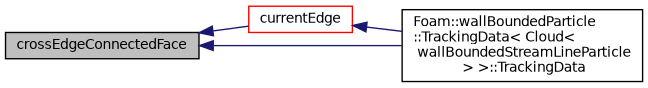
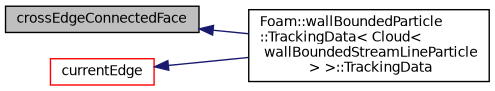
edge "currentEdge" -> "crossEdgeConnectedFace": removed
